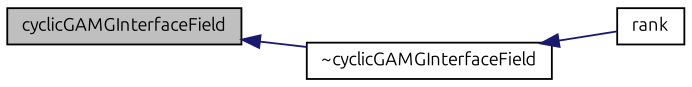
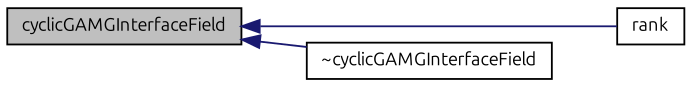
edge "rank" -> "~cyclicGAMGInterfaceField": now "rank" -> "cyclicGAMGInterfaceField"
